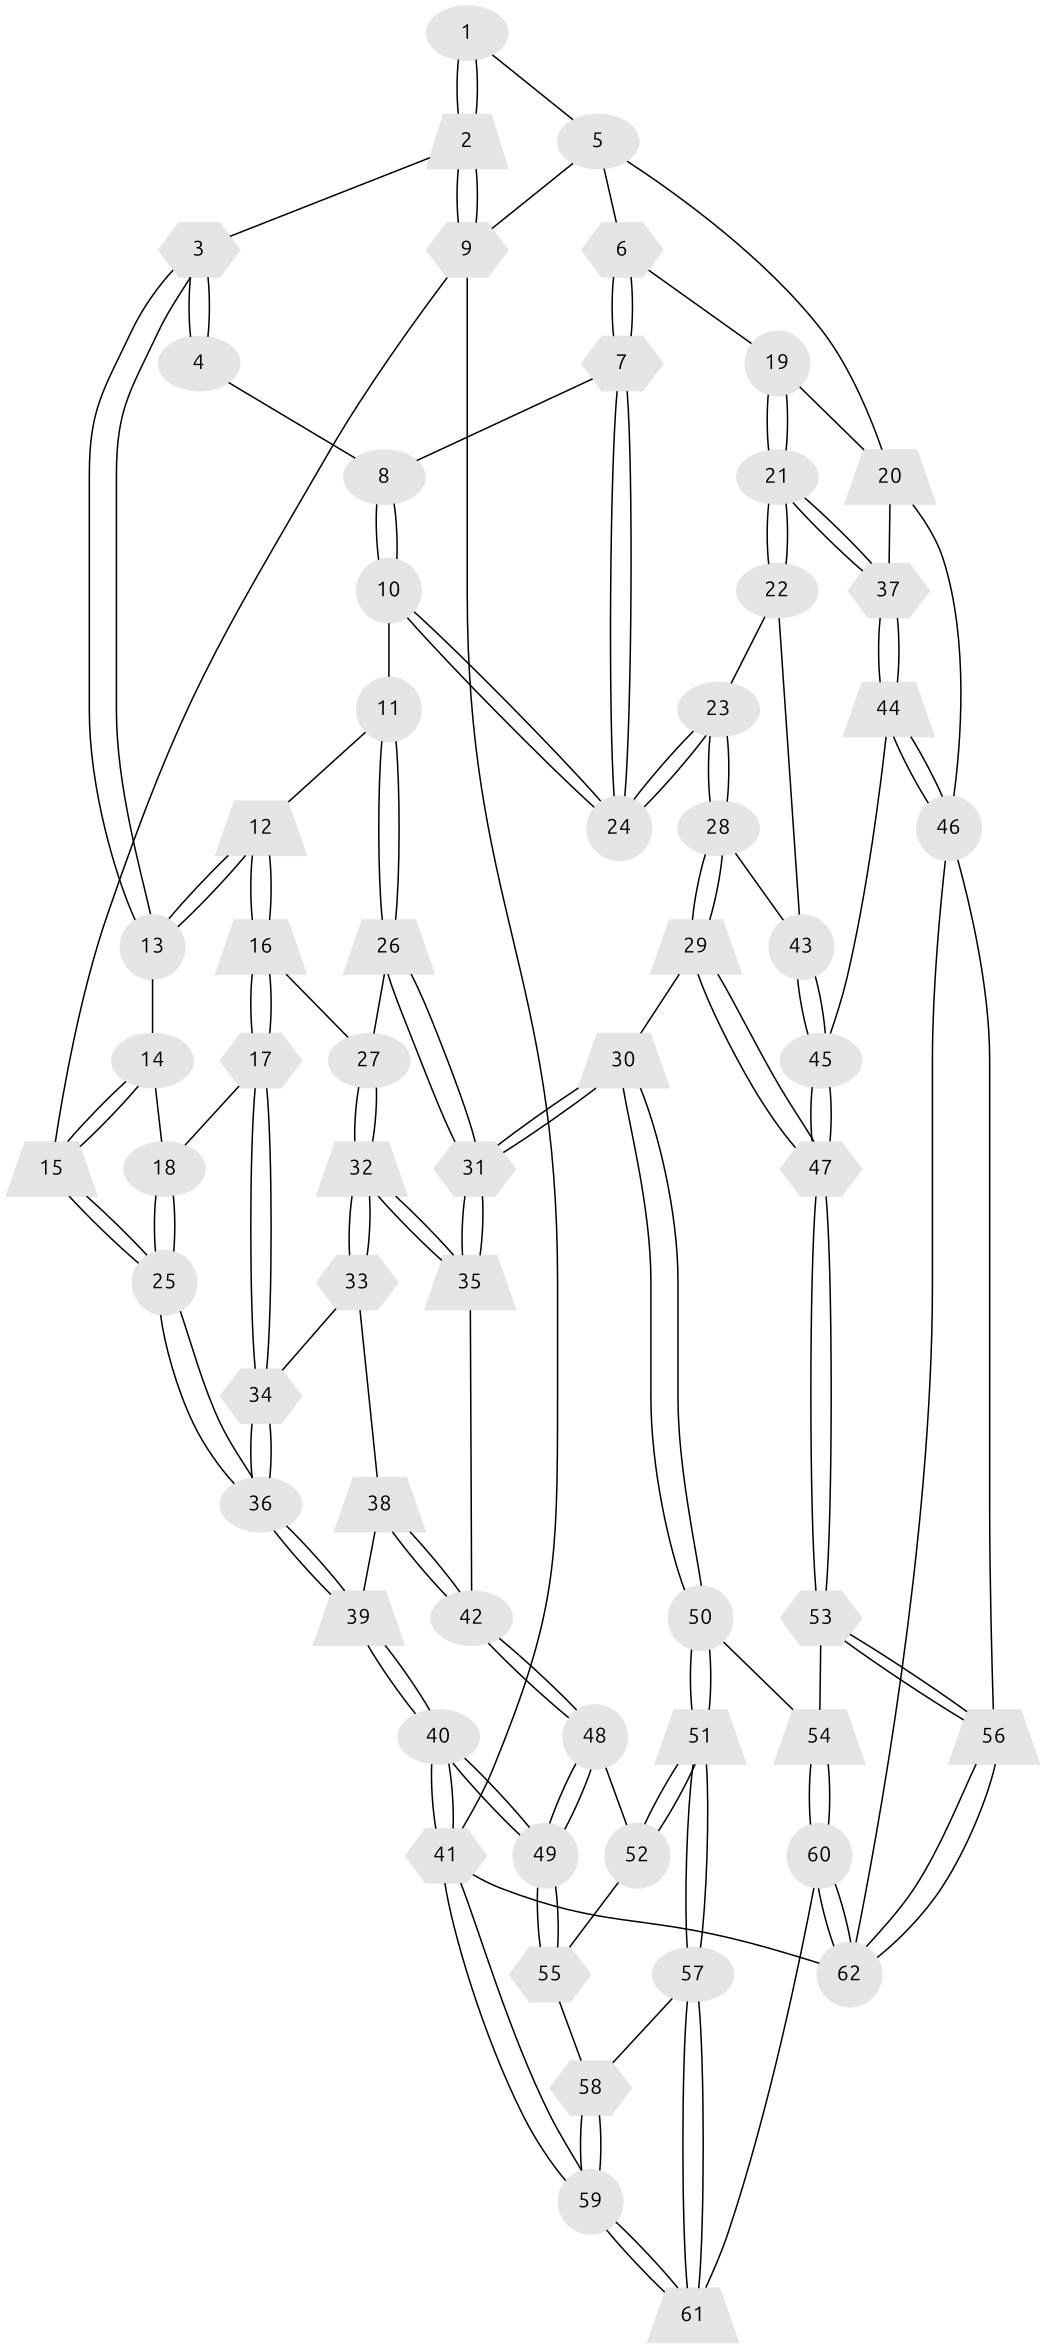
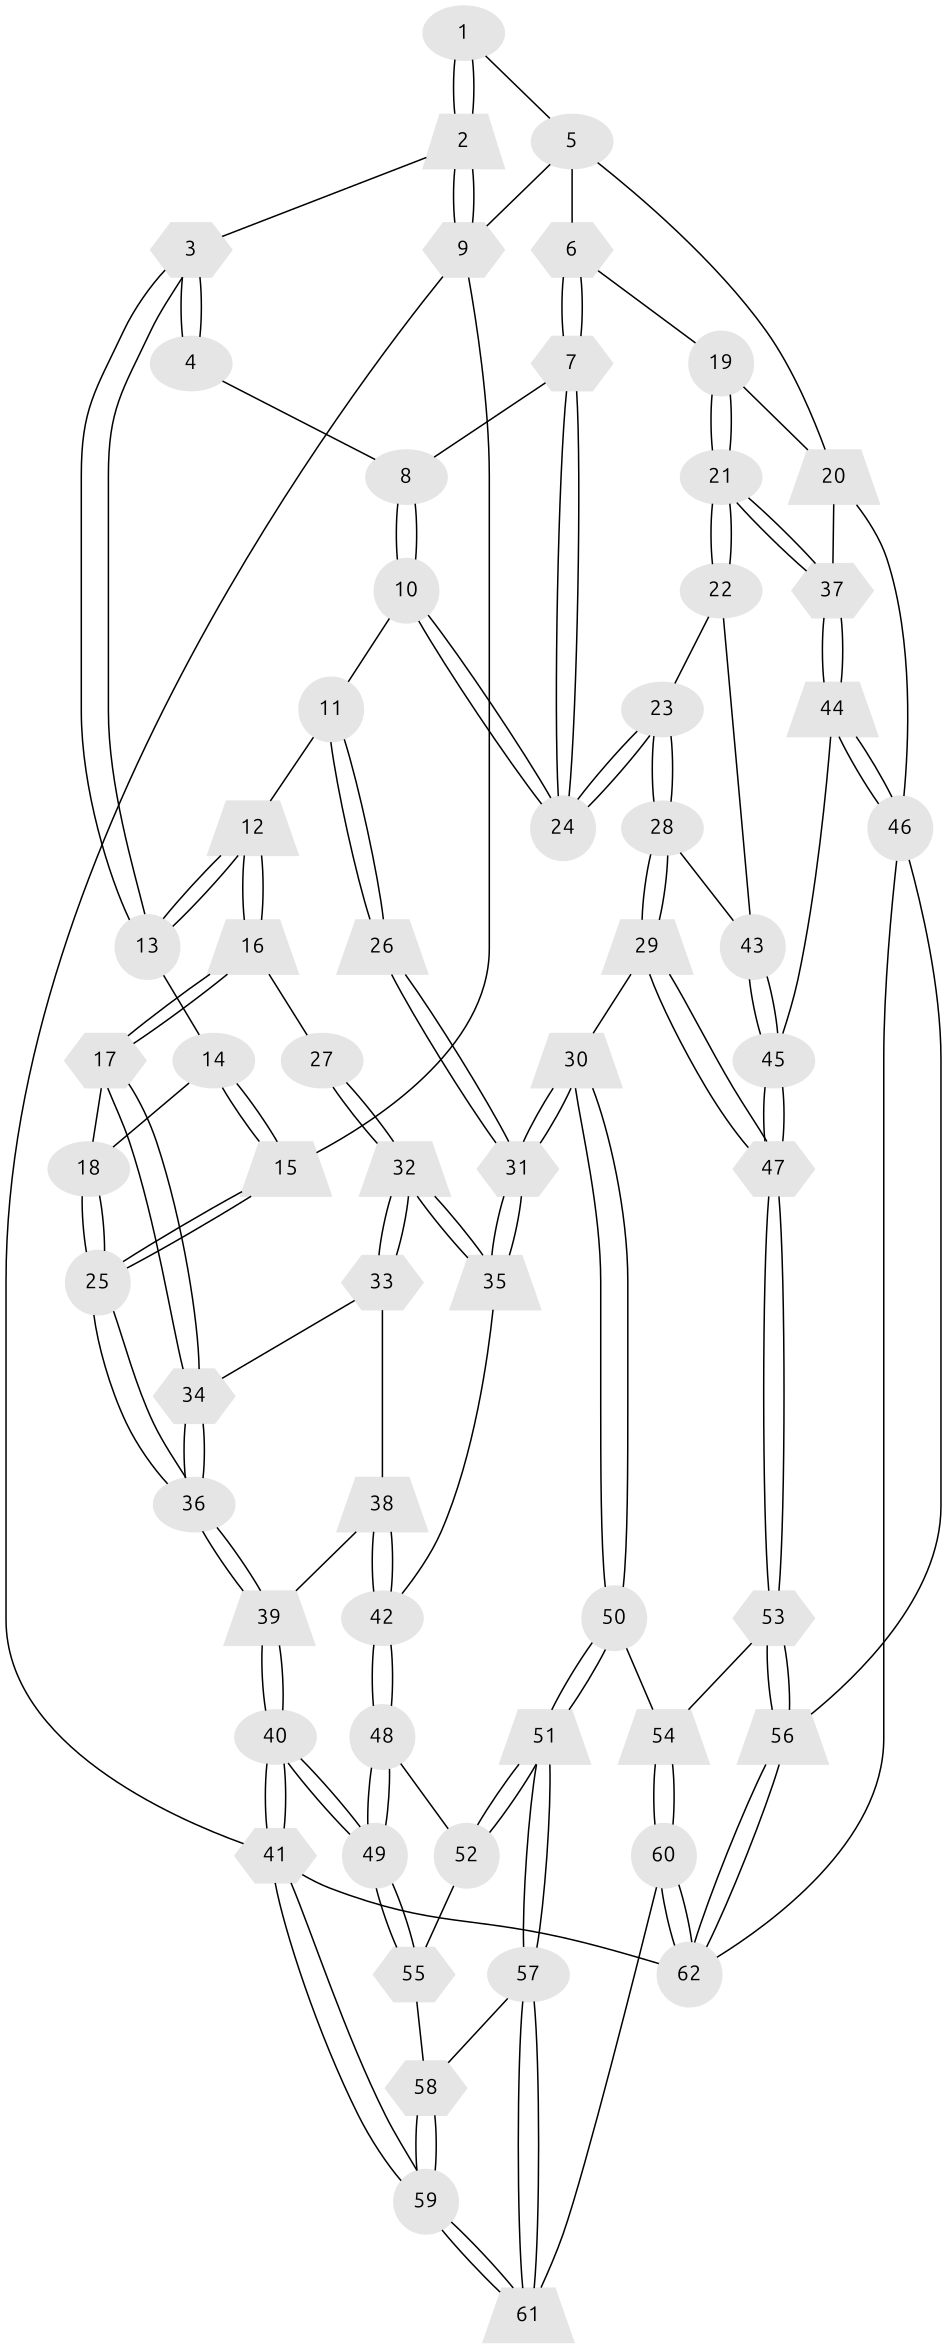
edge "26" -- "27": removed
